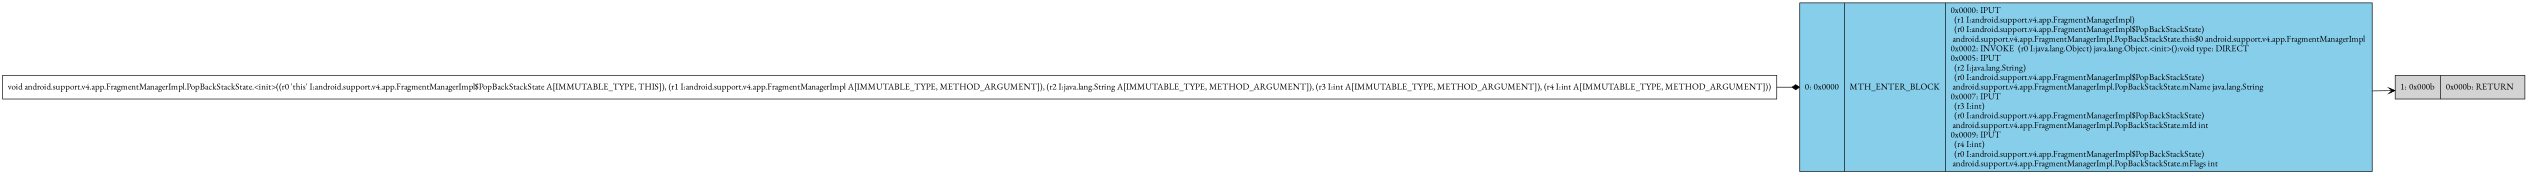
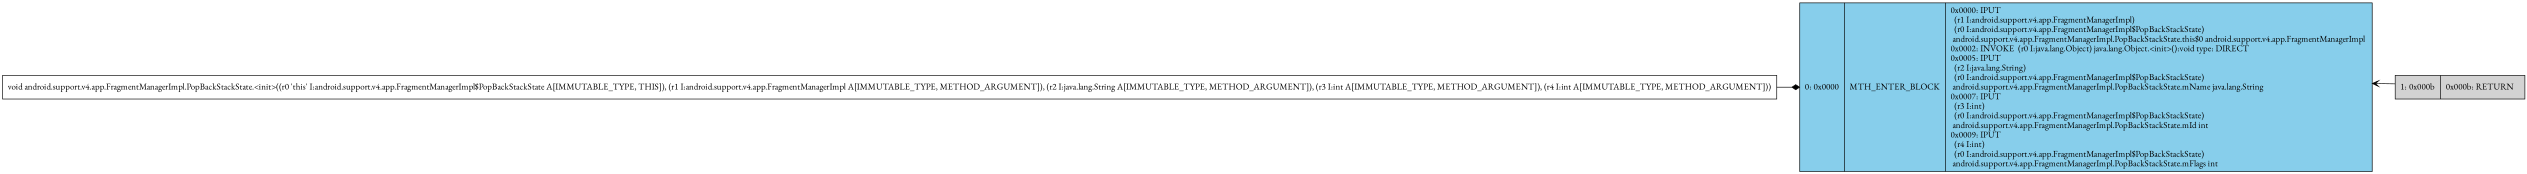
edge "0: 0x0000" -> "1: 0x000b": reversed
